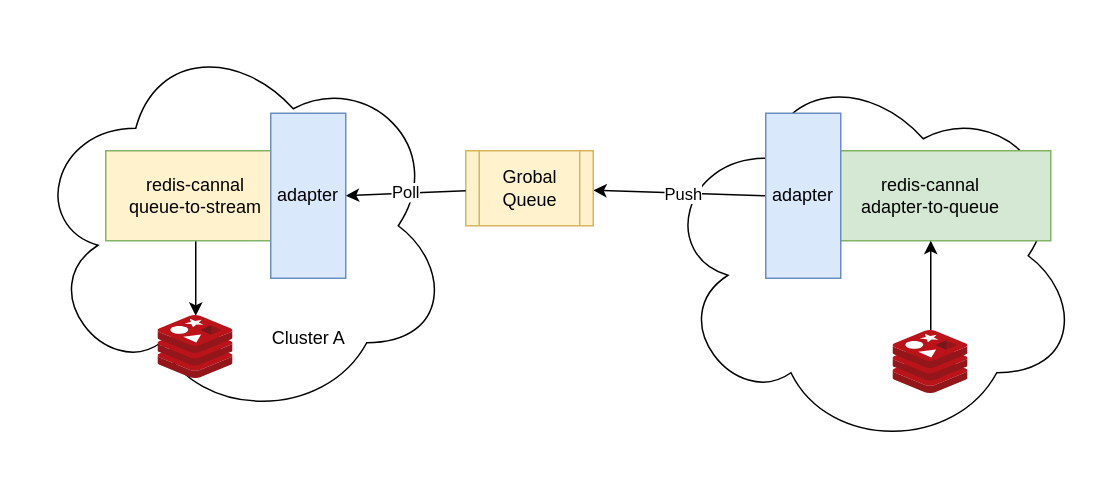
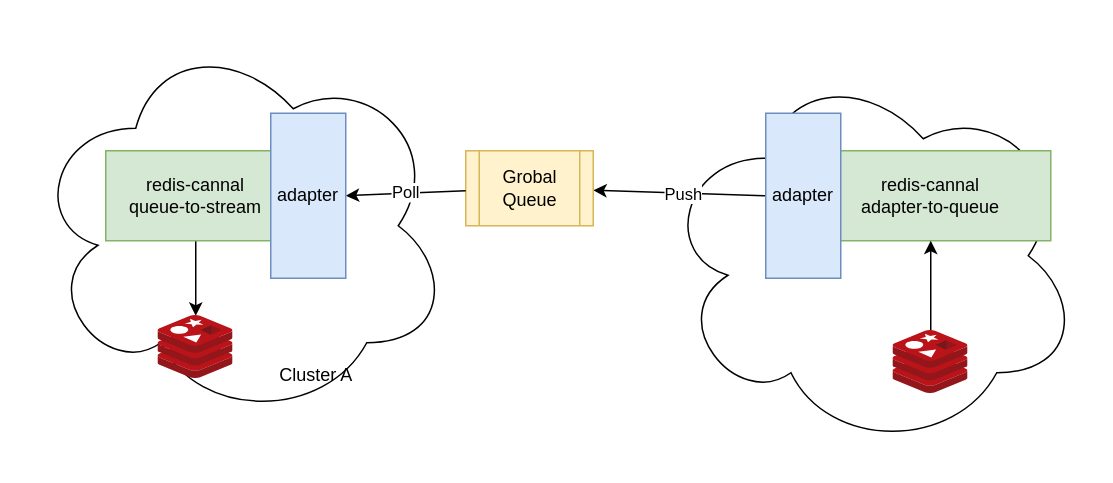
node "redis-cannal queue-to-stream": fillcolor #fff2cc -> #d5e8d4
node "Cluster A": moved (308, 338) -> (316, 376)
